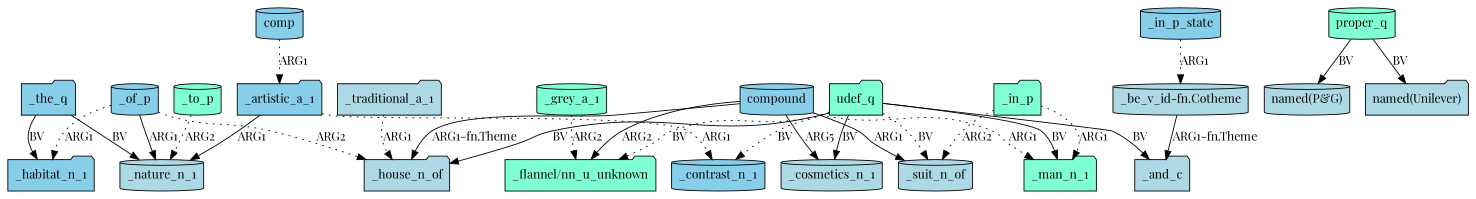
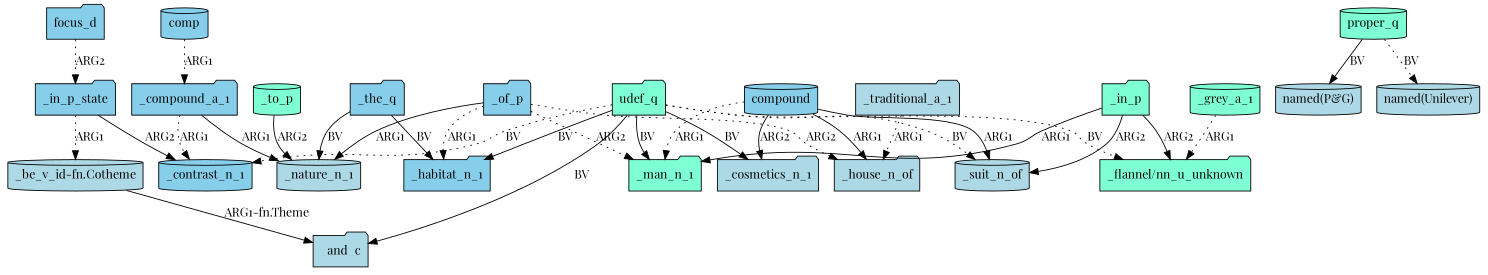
node "focus_d": added
node "_in_p_state": shape cylinder -> folder
edge "proper_q" -> "named(Unilever)": style solid -> dotted
node "_of_p": shape cylinder -> folder
node "_artistic_a_1": label "_artistic_a_1" -> "_compound_a_1"
node "named(Unilever)": shape folder -> cylinder
edge "compound" -> "_flannel/nn_u_unknown": now "_in_p" -> "_flannel/nn_u_unknown"
edge "_in_p" -> "_man_n_1": style dotted -> solid
edge "udef_q" -> "_house_n_of": now "udef_q" -> "_habitat_n_1"
edge "_in_p" -> "_suit_n_of": style dotted -> solid
edge "_to_p" -> "_nature_n_1": style dotted -> solid
edge "_of_p" -> "_man_n_1": added, label "ARG2"
edge "_in_p_state" -> "_contrast_n_1": added, label "ARG2"
edge "compound" -> "_house_n_of": label "ARG1-fn.Theme" -> "ARG1"
edge "_grey_a_1" -> "_flannel/nn_u_unknown": label "ARG2" -> "ARG1"
edge "compound" -> "_cosmetics_n_1": label "ARG5" -> "ARG2"
node "_cosmetics_n_1": shape cylinder -> folder
